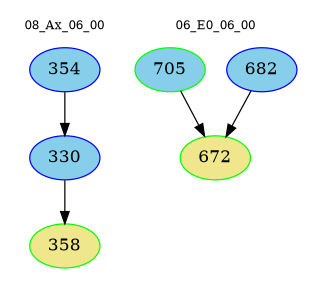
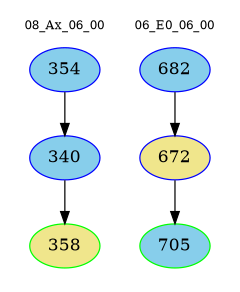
edge "705" -> "672": reversed
node "330": label "330" -> "340"
node "672": color green -> blue
